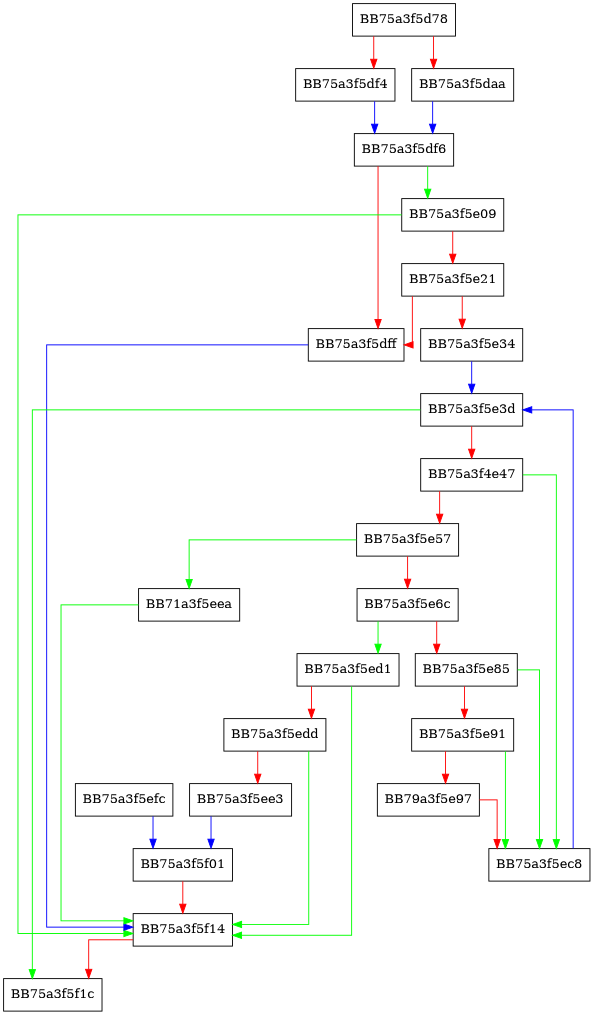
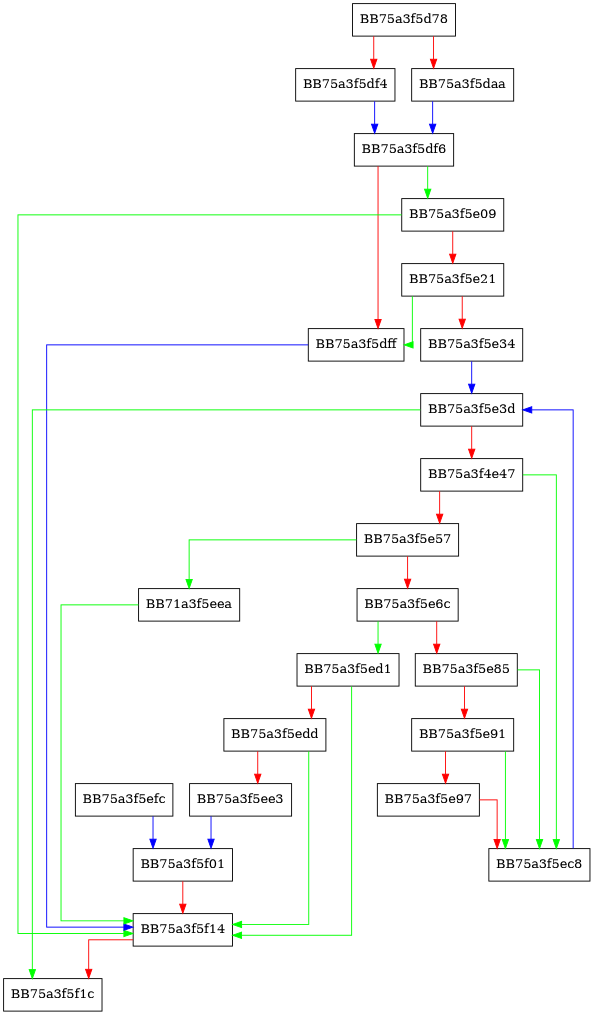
edge "BB75a3f5e21" -> "BB75a3f5dff": color red -> green
node "BB79a3f5e97": label "BB79a3f5e97" -> "BB75a3f5e97"
